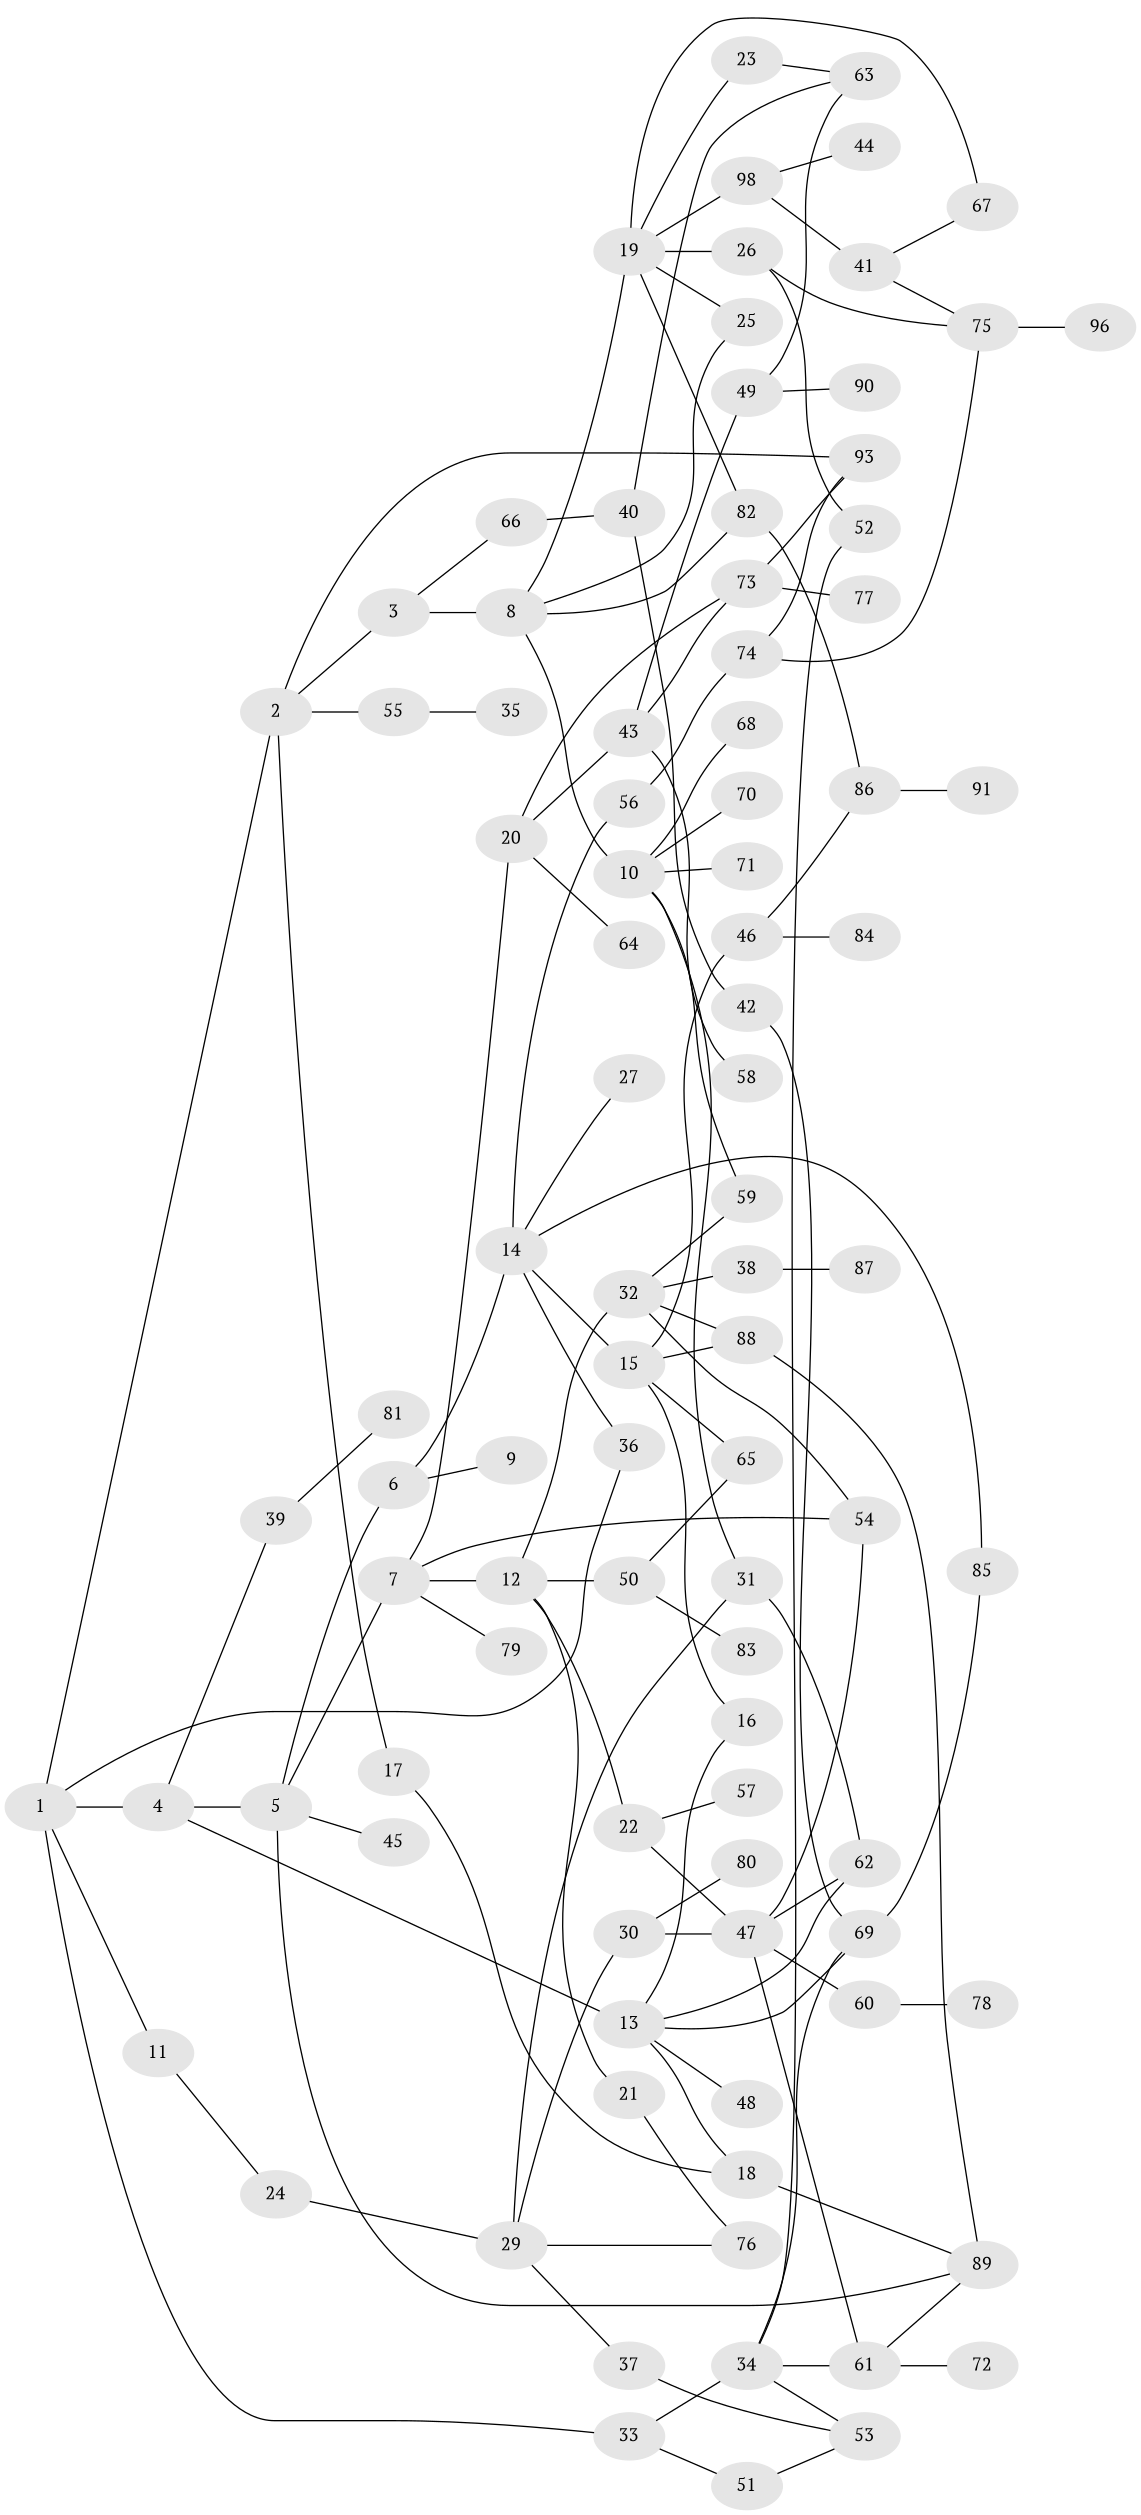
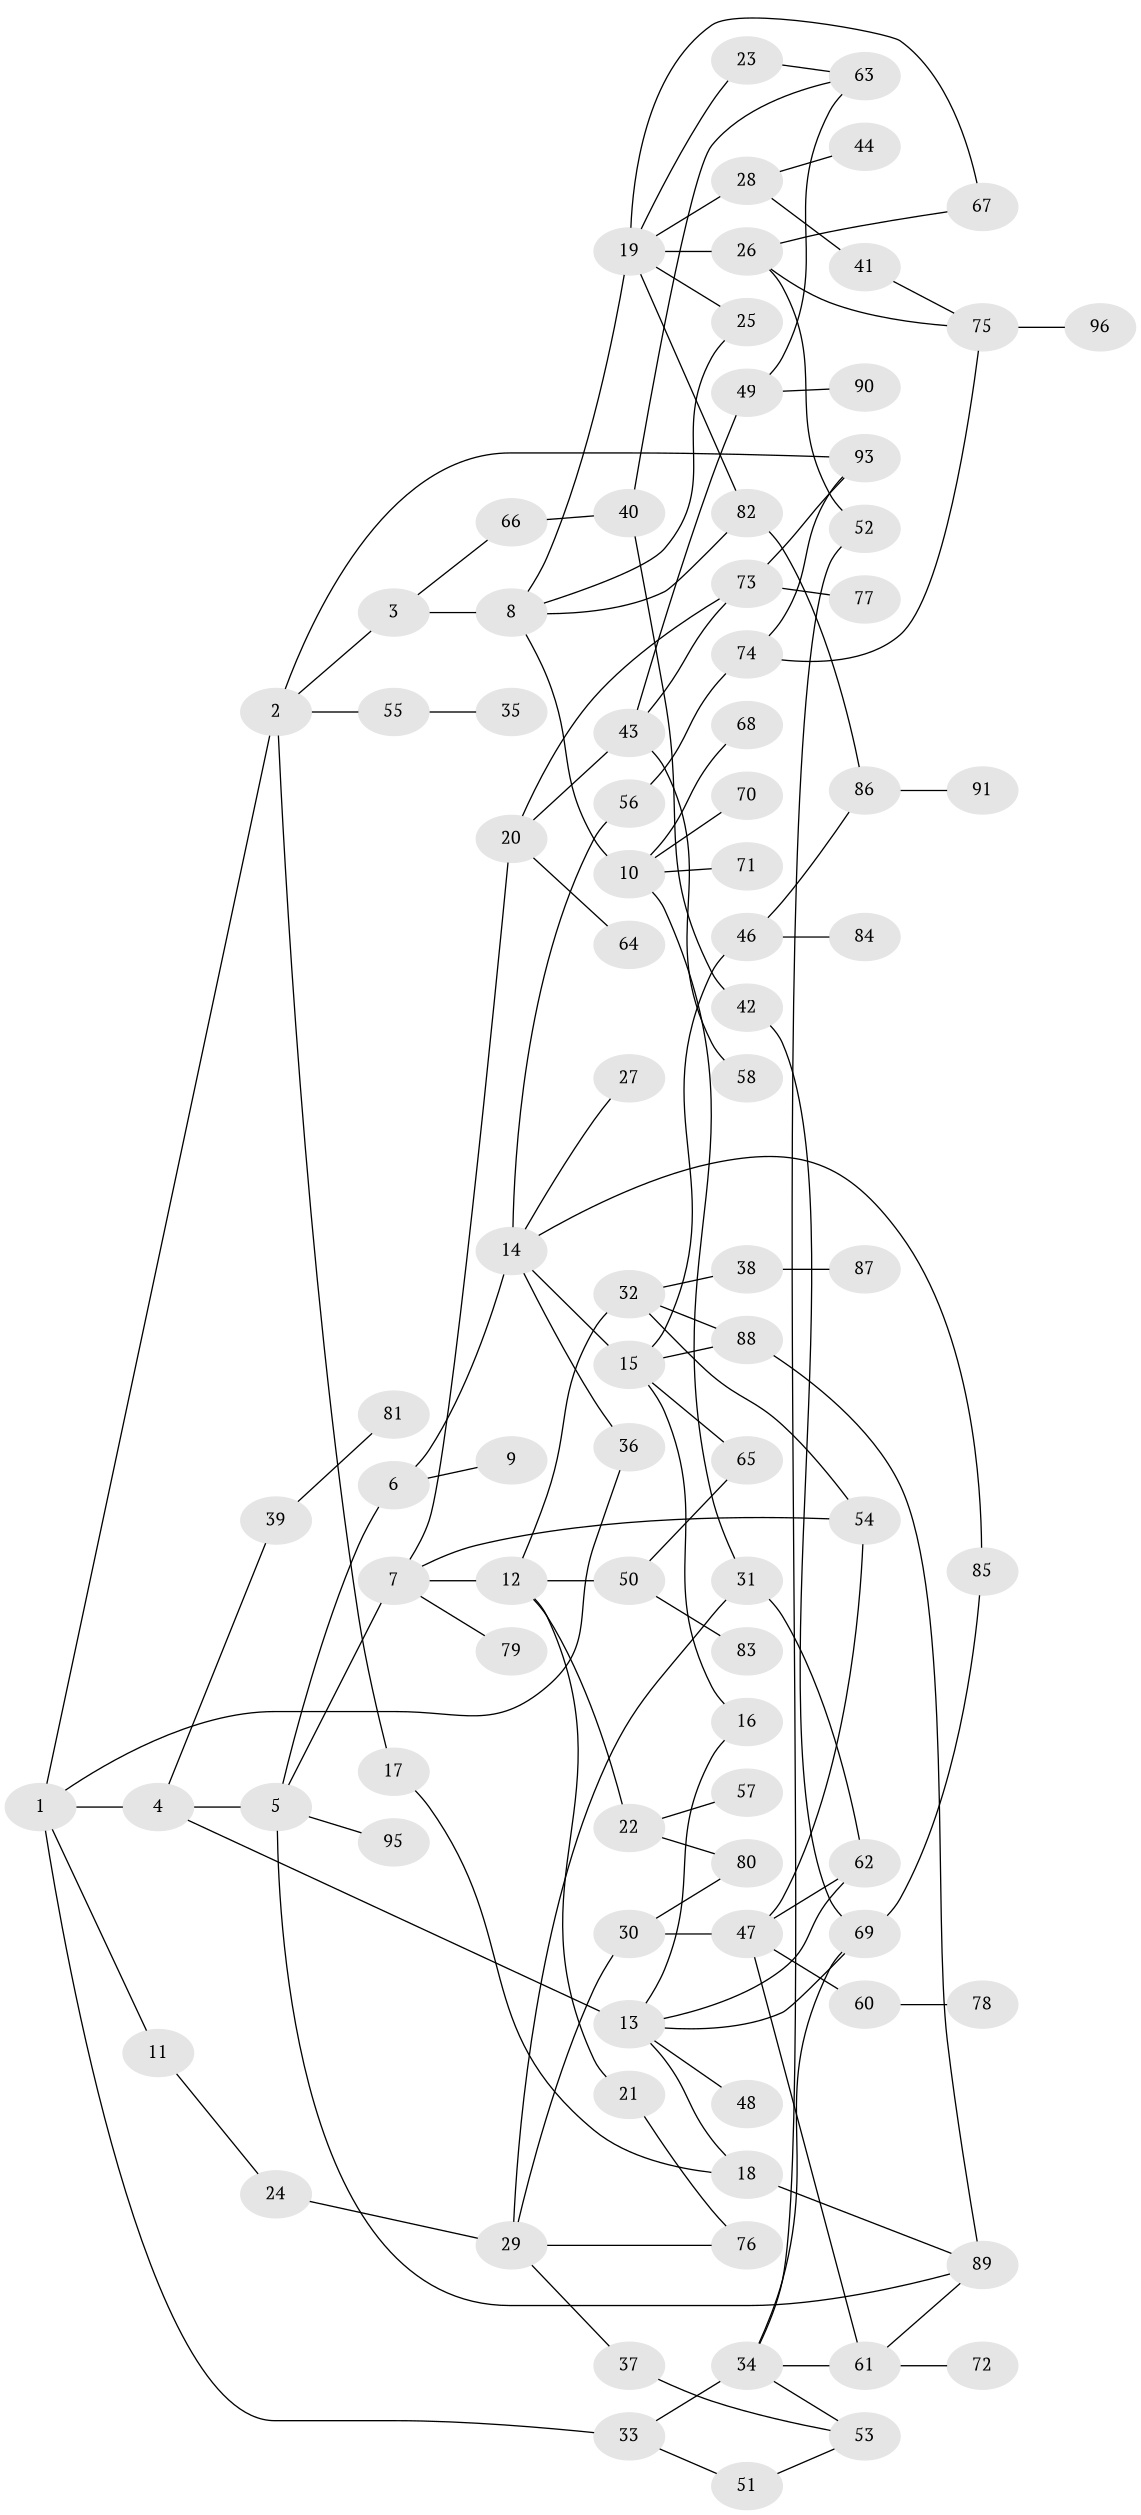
node "98": label "98" -> "28"
edge "67" -- "41": now "67" -- "26"
node "59": removed
node "45": label "45" -> "95"
edge "22" -- "47": now "22" -- "80"
